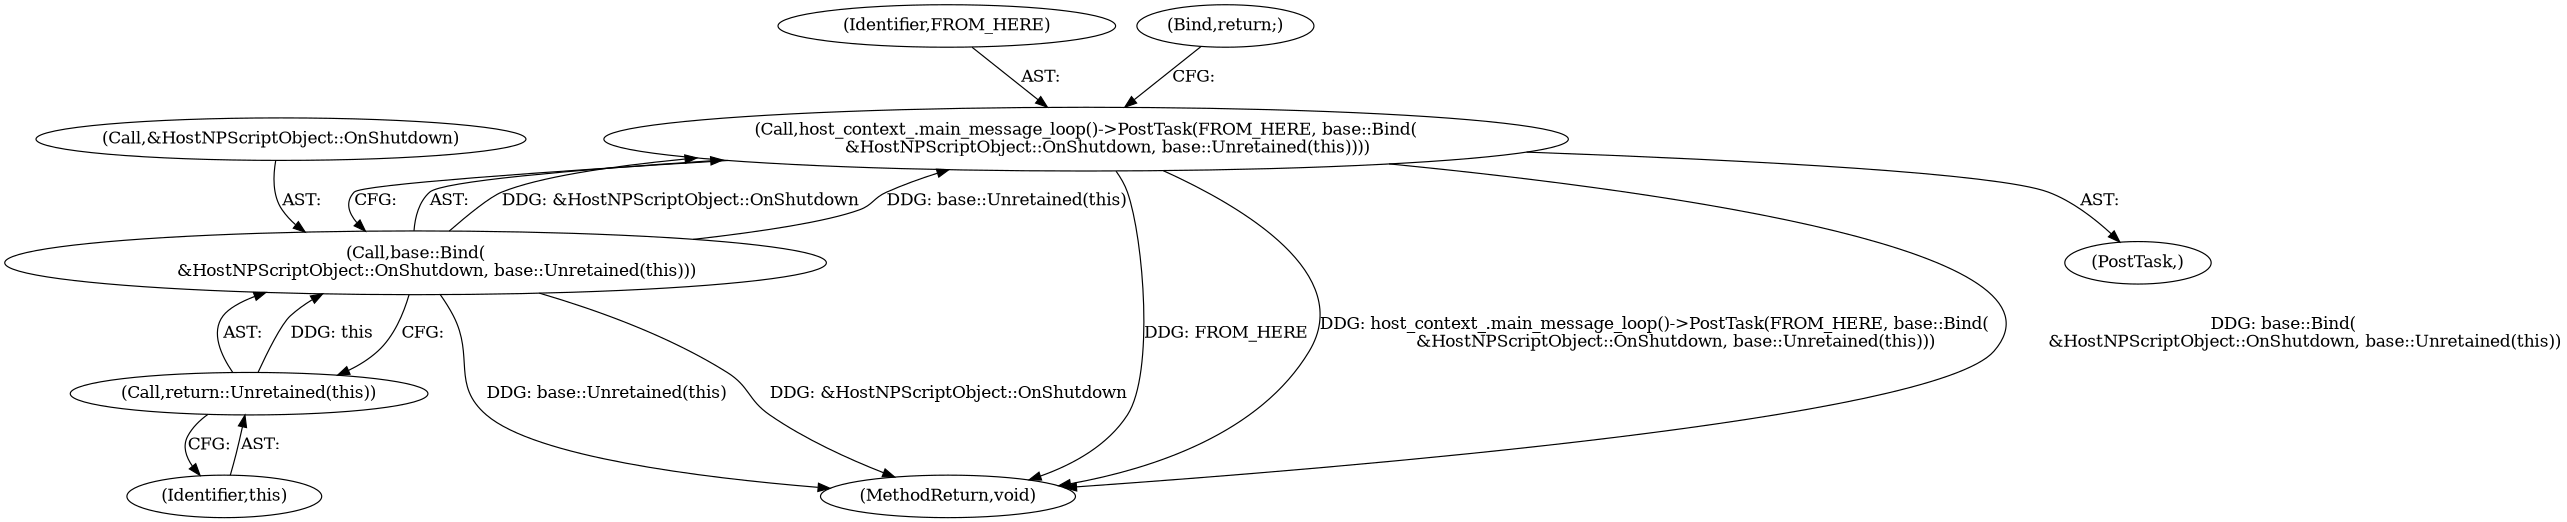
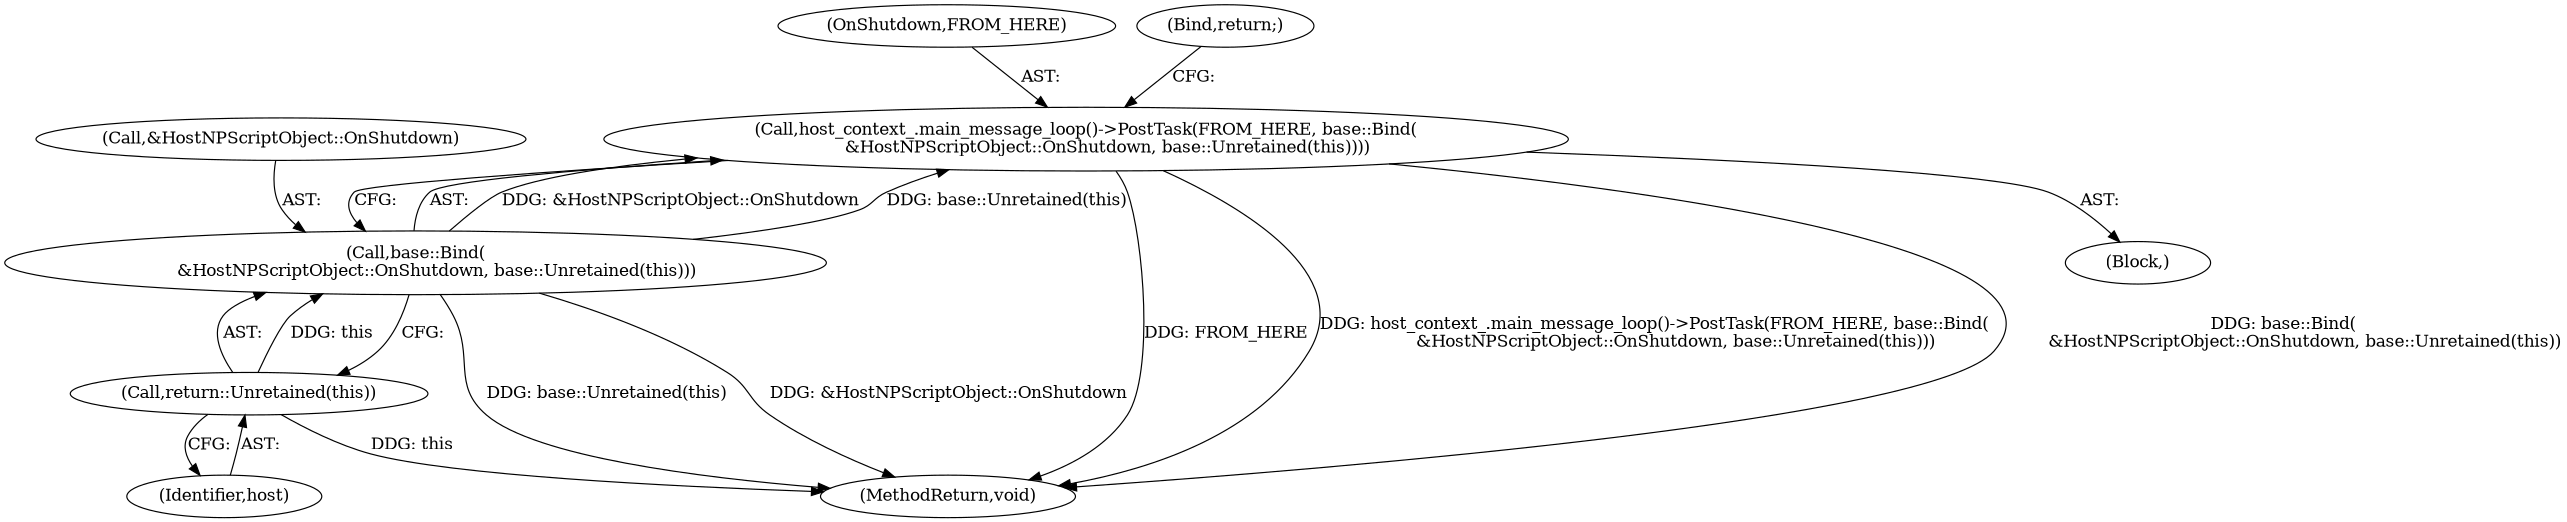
node "(Identifier,FROM_HERE)": label "(Identifier,FROM_HERE)" -> "(OnShutdown,FROM_HERE)"
node "(PostTask,)": label "(PostTask,)" -> "(Block,)"
edge "(Call,return::Unretained(this))" -> "(MethodReturn,void)": added, label "DDG: this"
node "(Identifier,this)": label "(Identifier,this)" -> "(Identifier,host)"
